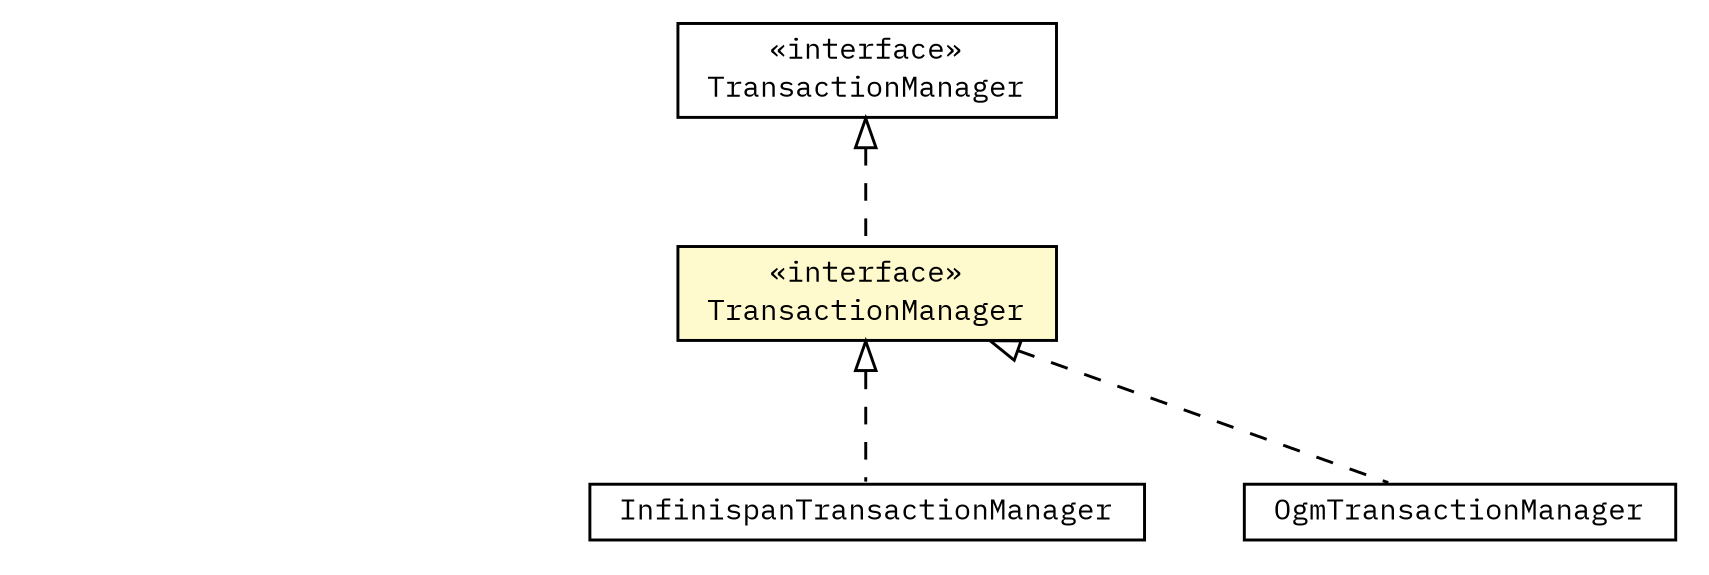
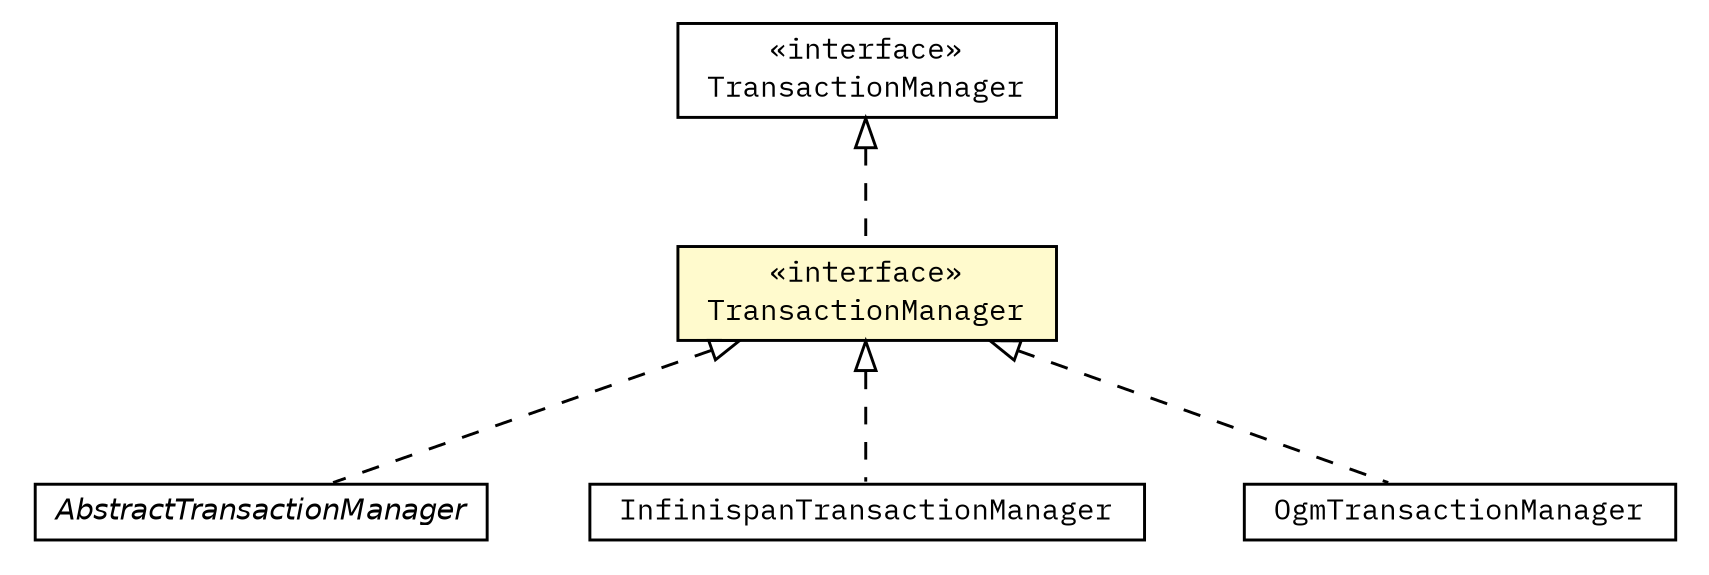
node "AbstractTransactionManager": added
